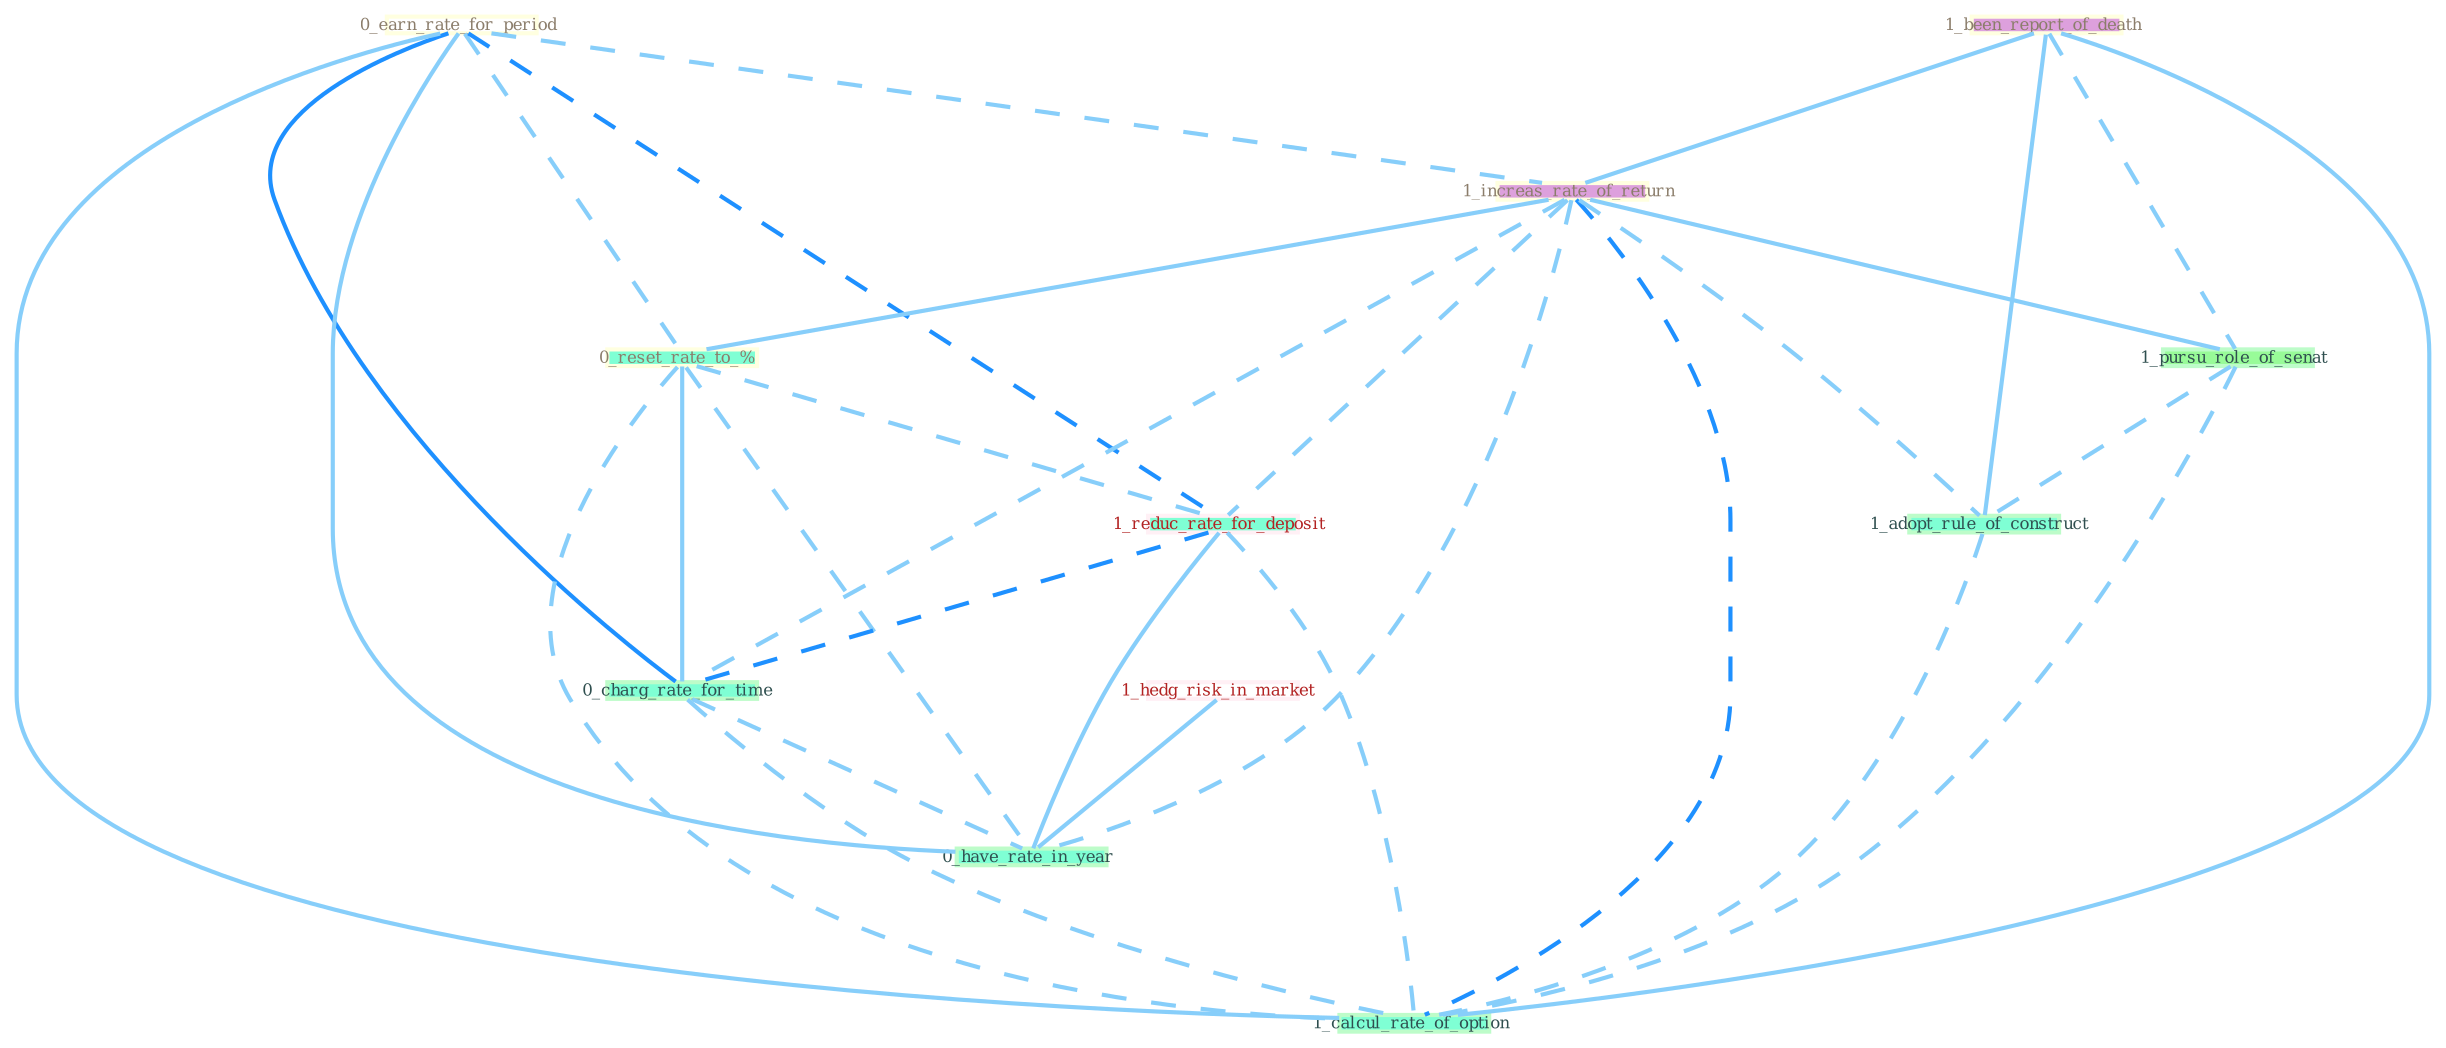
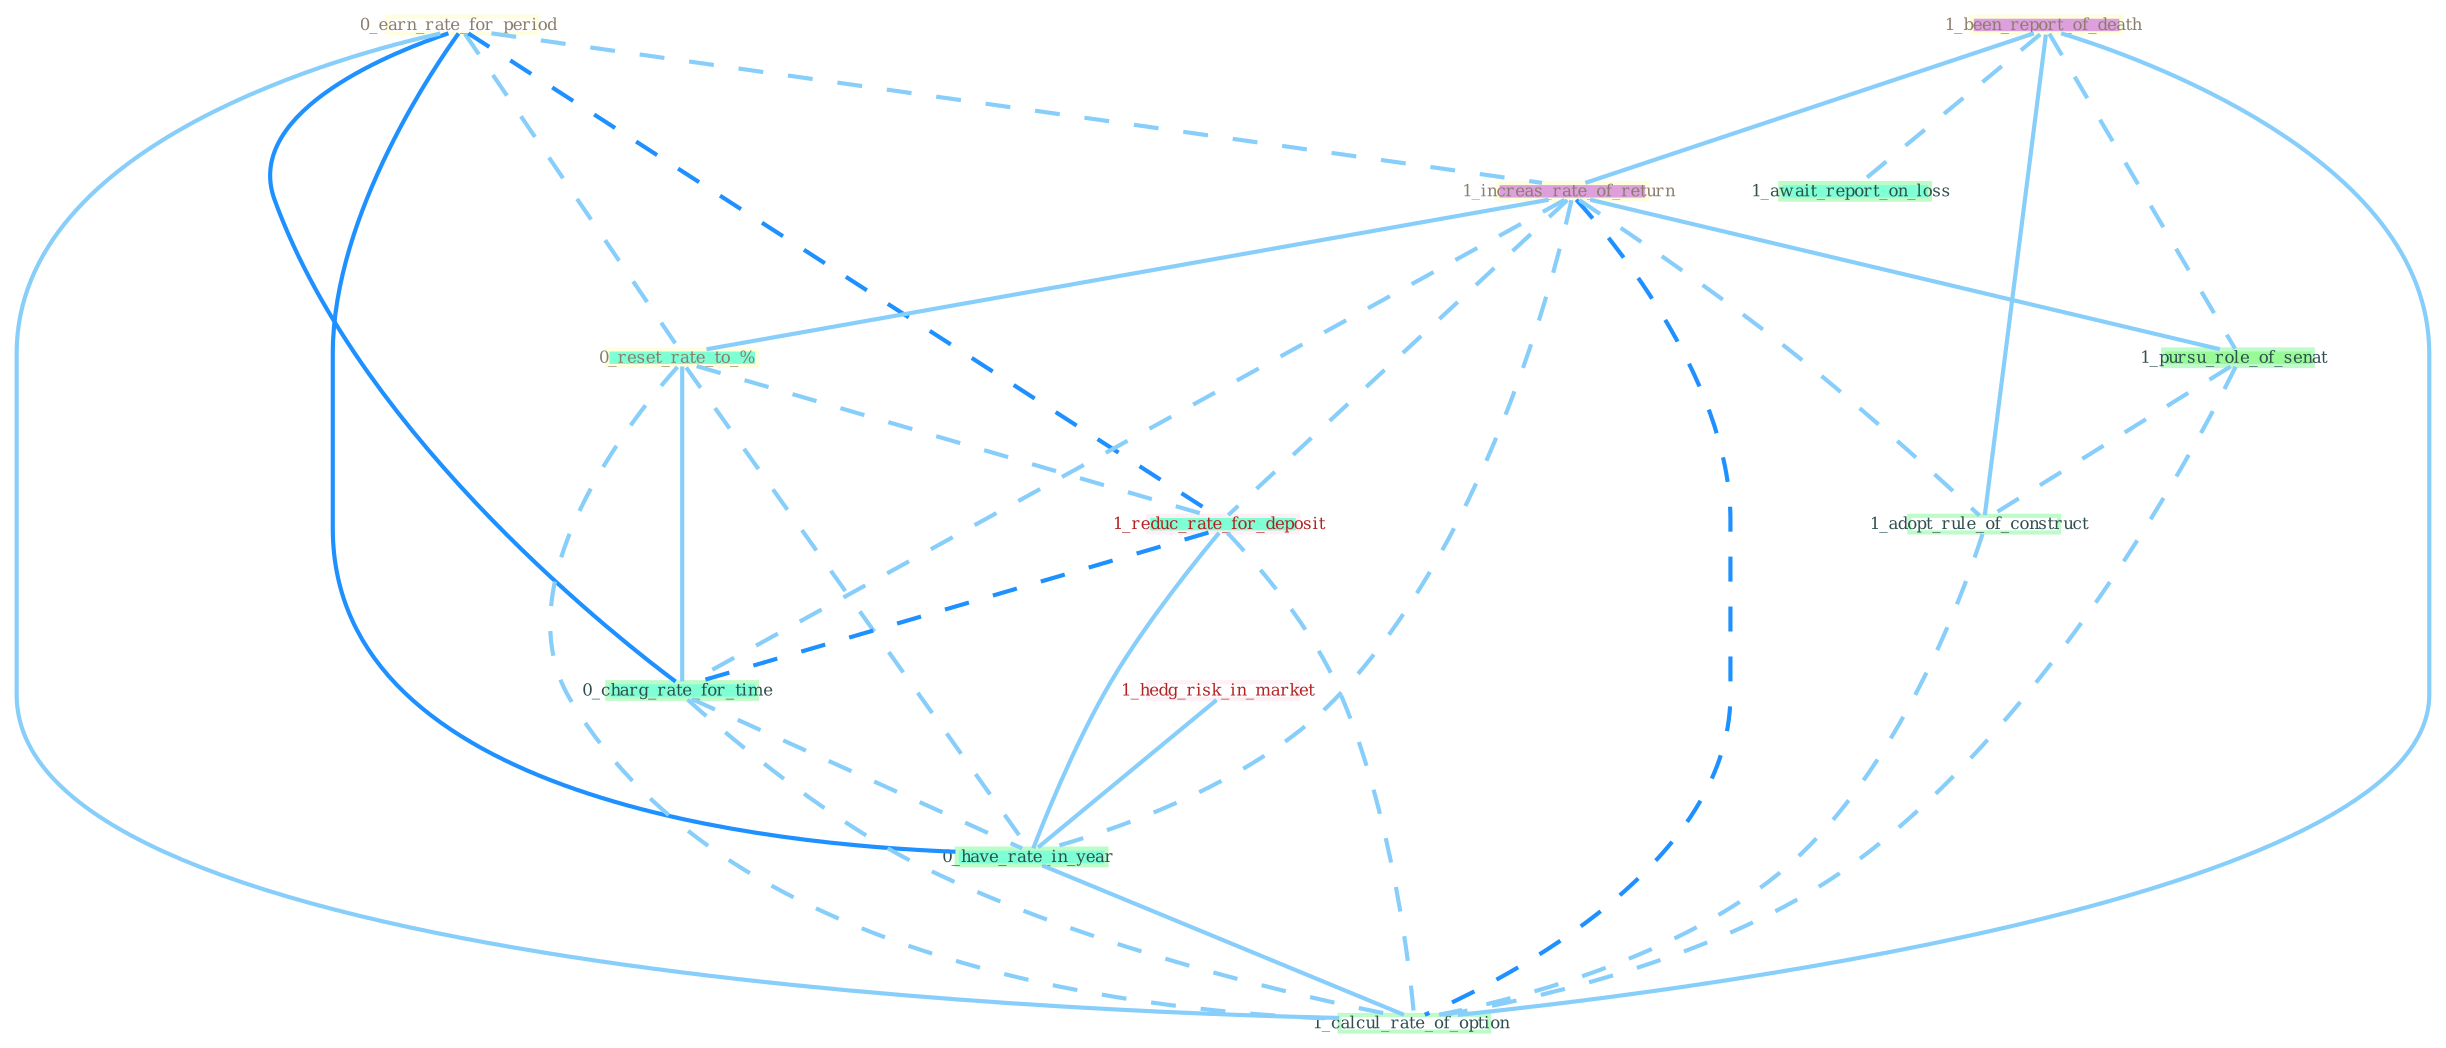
node "1_await_report_on_loss": added
node "1_adopt_rule_of_construct": fillcolor aquamarine -> white
edge "0_earn_rate_for_period" -- "0_have_rate_in_year": color #87cefa -> #1e90ff
edge "0_have_rate_in_year" -- "1_calcul_rate_of_option": added
node "1_calcul_rate_of_option": fillcolor aquamarine -> white
